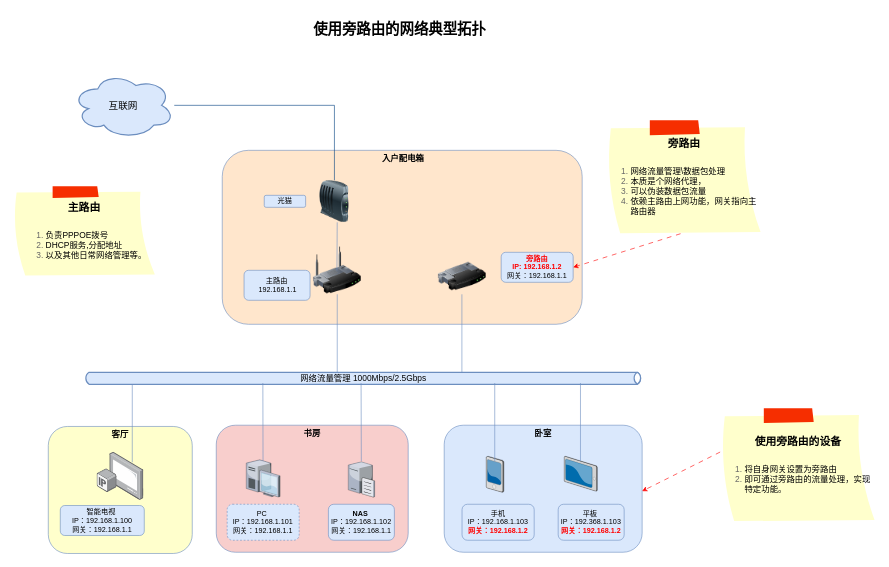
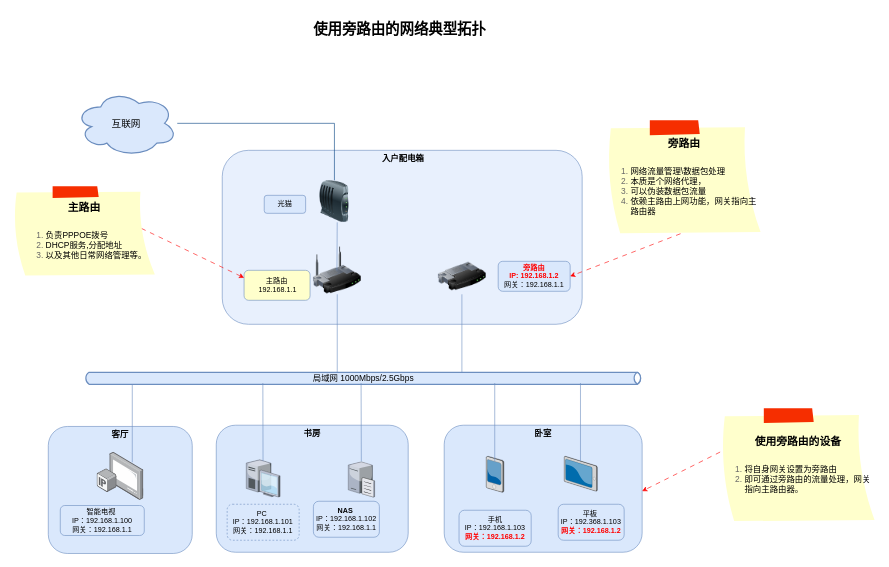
node "互联网": moved (123, 105) -> (126, 123)
node "光猫": size 41x12 -> 41x18
node "入户配电箱": fillcolor #ffe6cc -> #e8f0fd
edge "主路由 负责PPPOE拨号 DHCP服务,分配地址 以及其他日常网络管理等。" -> "主路由 192.168.1.1": added
node "旁路由 IP: 192.168.1.2 网关：192.168.1.1": moved (537, 267) -> (534, 276)
node "主路由 192.168.1.1": fillcolor #dae8fc -> #ffffcc
node "网络流量管理 1000Mbps/2.5Gbps": label "网络流量管理 1000Mbps/2.5Gbps" -> "局域网 1000Mbps/2.5Gbps"
node "客厅": fillcolor #ffffcc -> #dae8fc
node "使用旁路由的设备 将自身网关设置为旁路由 即可通过旁路由的流量处理，实现特定功能。": label "使用旁路由的设备 将自身网关设置为旁路由 即可通过旁路由的流量处理，实现特定功能。" -> "使用旁路由的设备 将自身网关设置为旁路由 即可通过旁路由的流量处理，网关指向主路由器。"
node "书房": fillcolor #f8cecc -> #dae8fc
node "NAS IP：192.168.1.102 网关：192.168.1.1": moved (361, 522) -> (346, 519)
node "手机 IP：192.168.1.103 网关：192.168.1.2": moved (498, 522) -> (495, 528)
